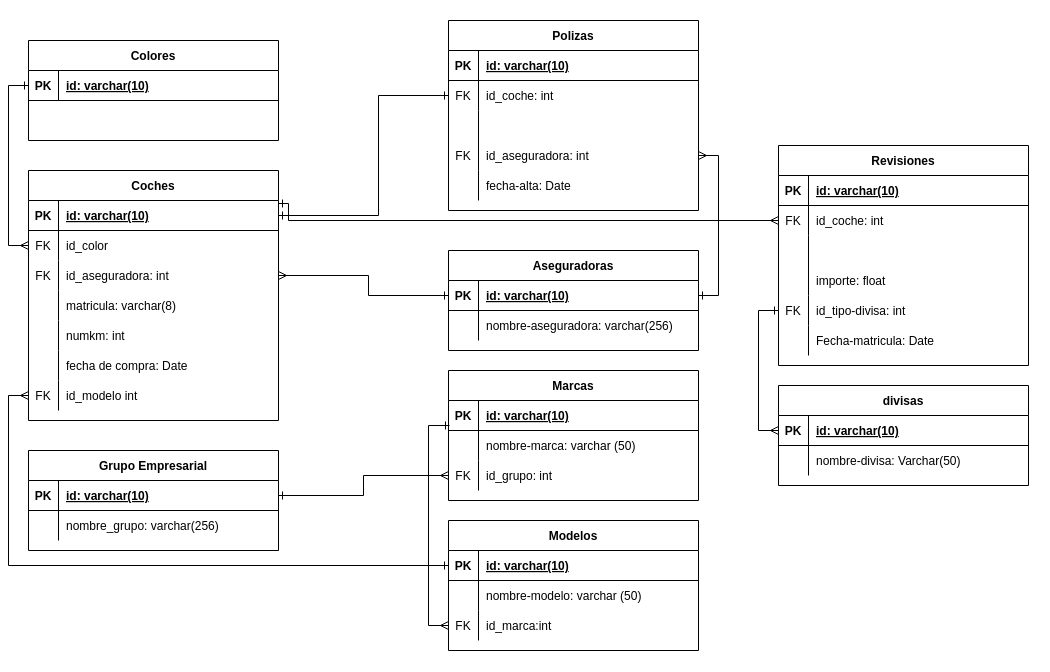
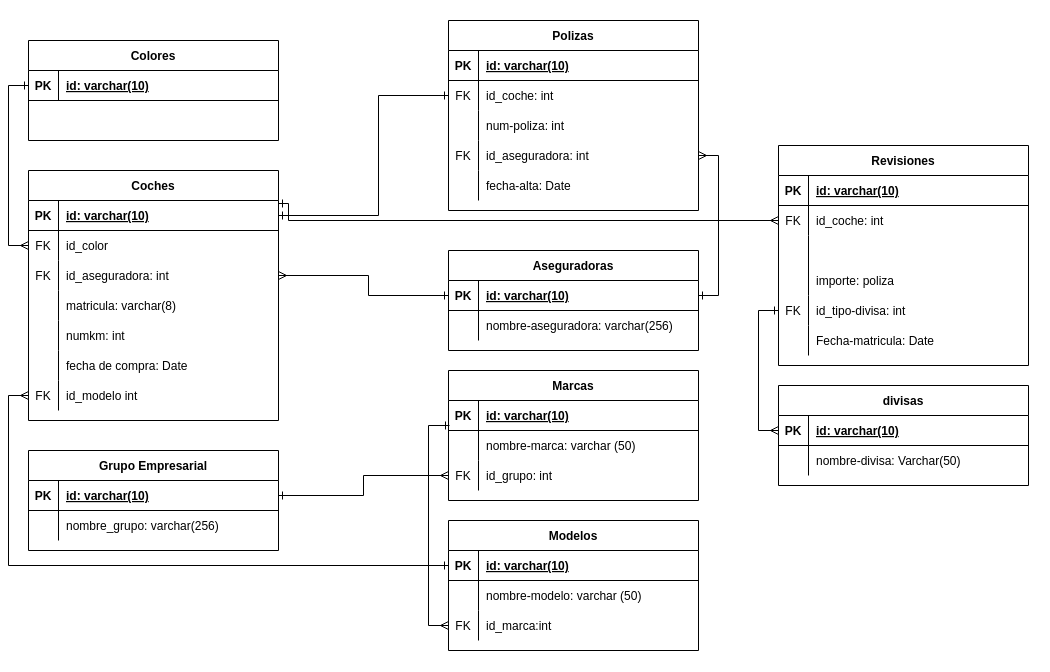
node "num-poliza: int": added
node "importe: float": label "importe: float" -> "importe: poliza"
